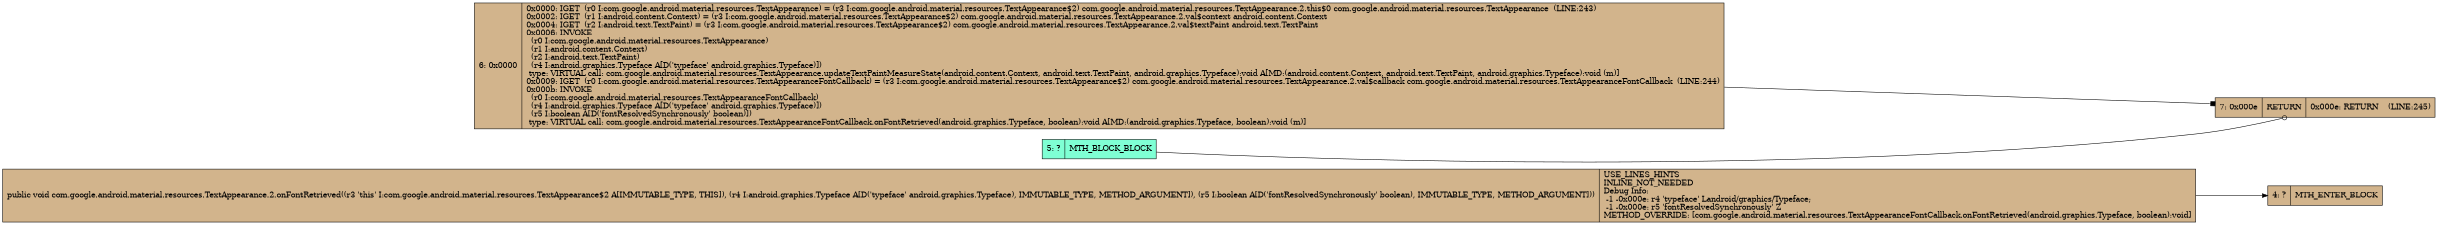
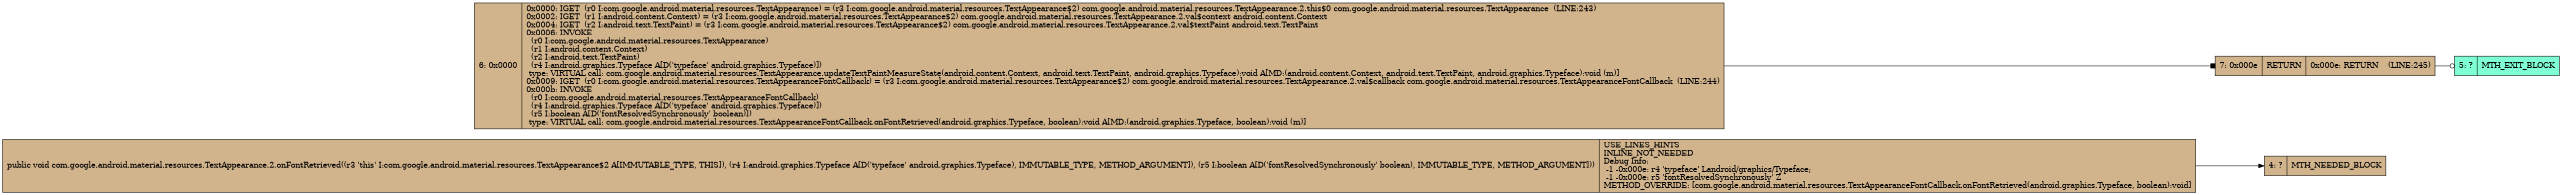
node "5: ?": text "MTH_BLOCK_BLOCK" -> "MTH_EXIT_BLOCK"
edge "5: ?" -> "7: 0x000e": reversed
node "4: ?": text "MTH_ENTER_BLOCK" -> "MTH_NEEDED_BLOCK"
